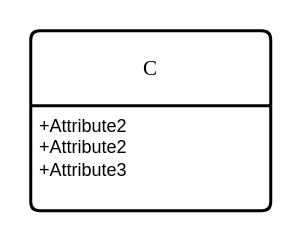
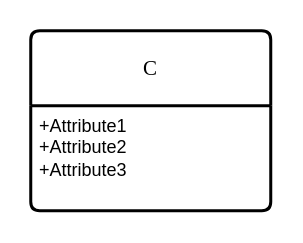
node "+Attribute2 +Attribute2 +Attribute3": label "+Attribute2 +Attribute2 +Attribute3" -> "+Attribute1 +Attribute2 +Attribute3"
